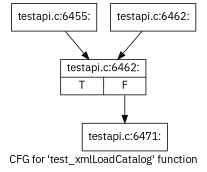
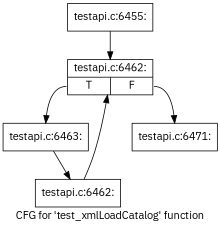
node "testapi.c:6463:": added
